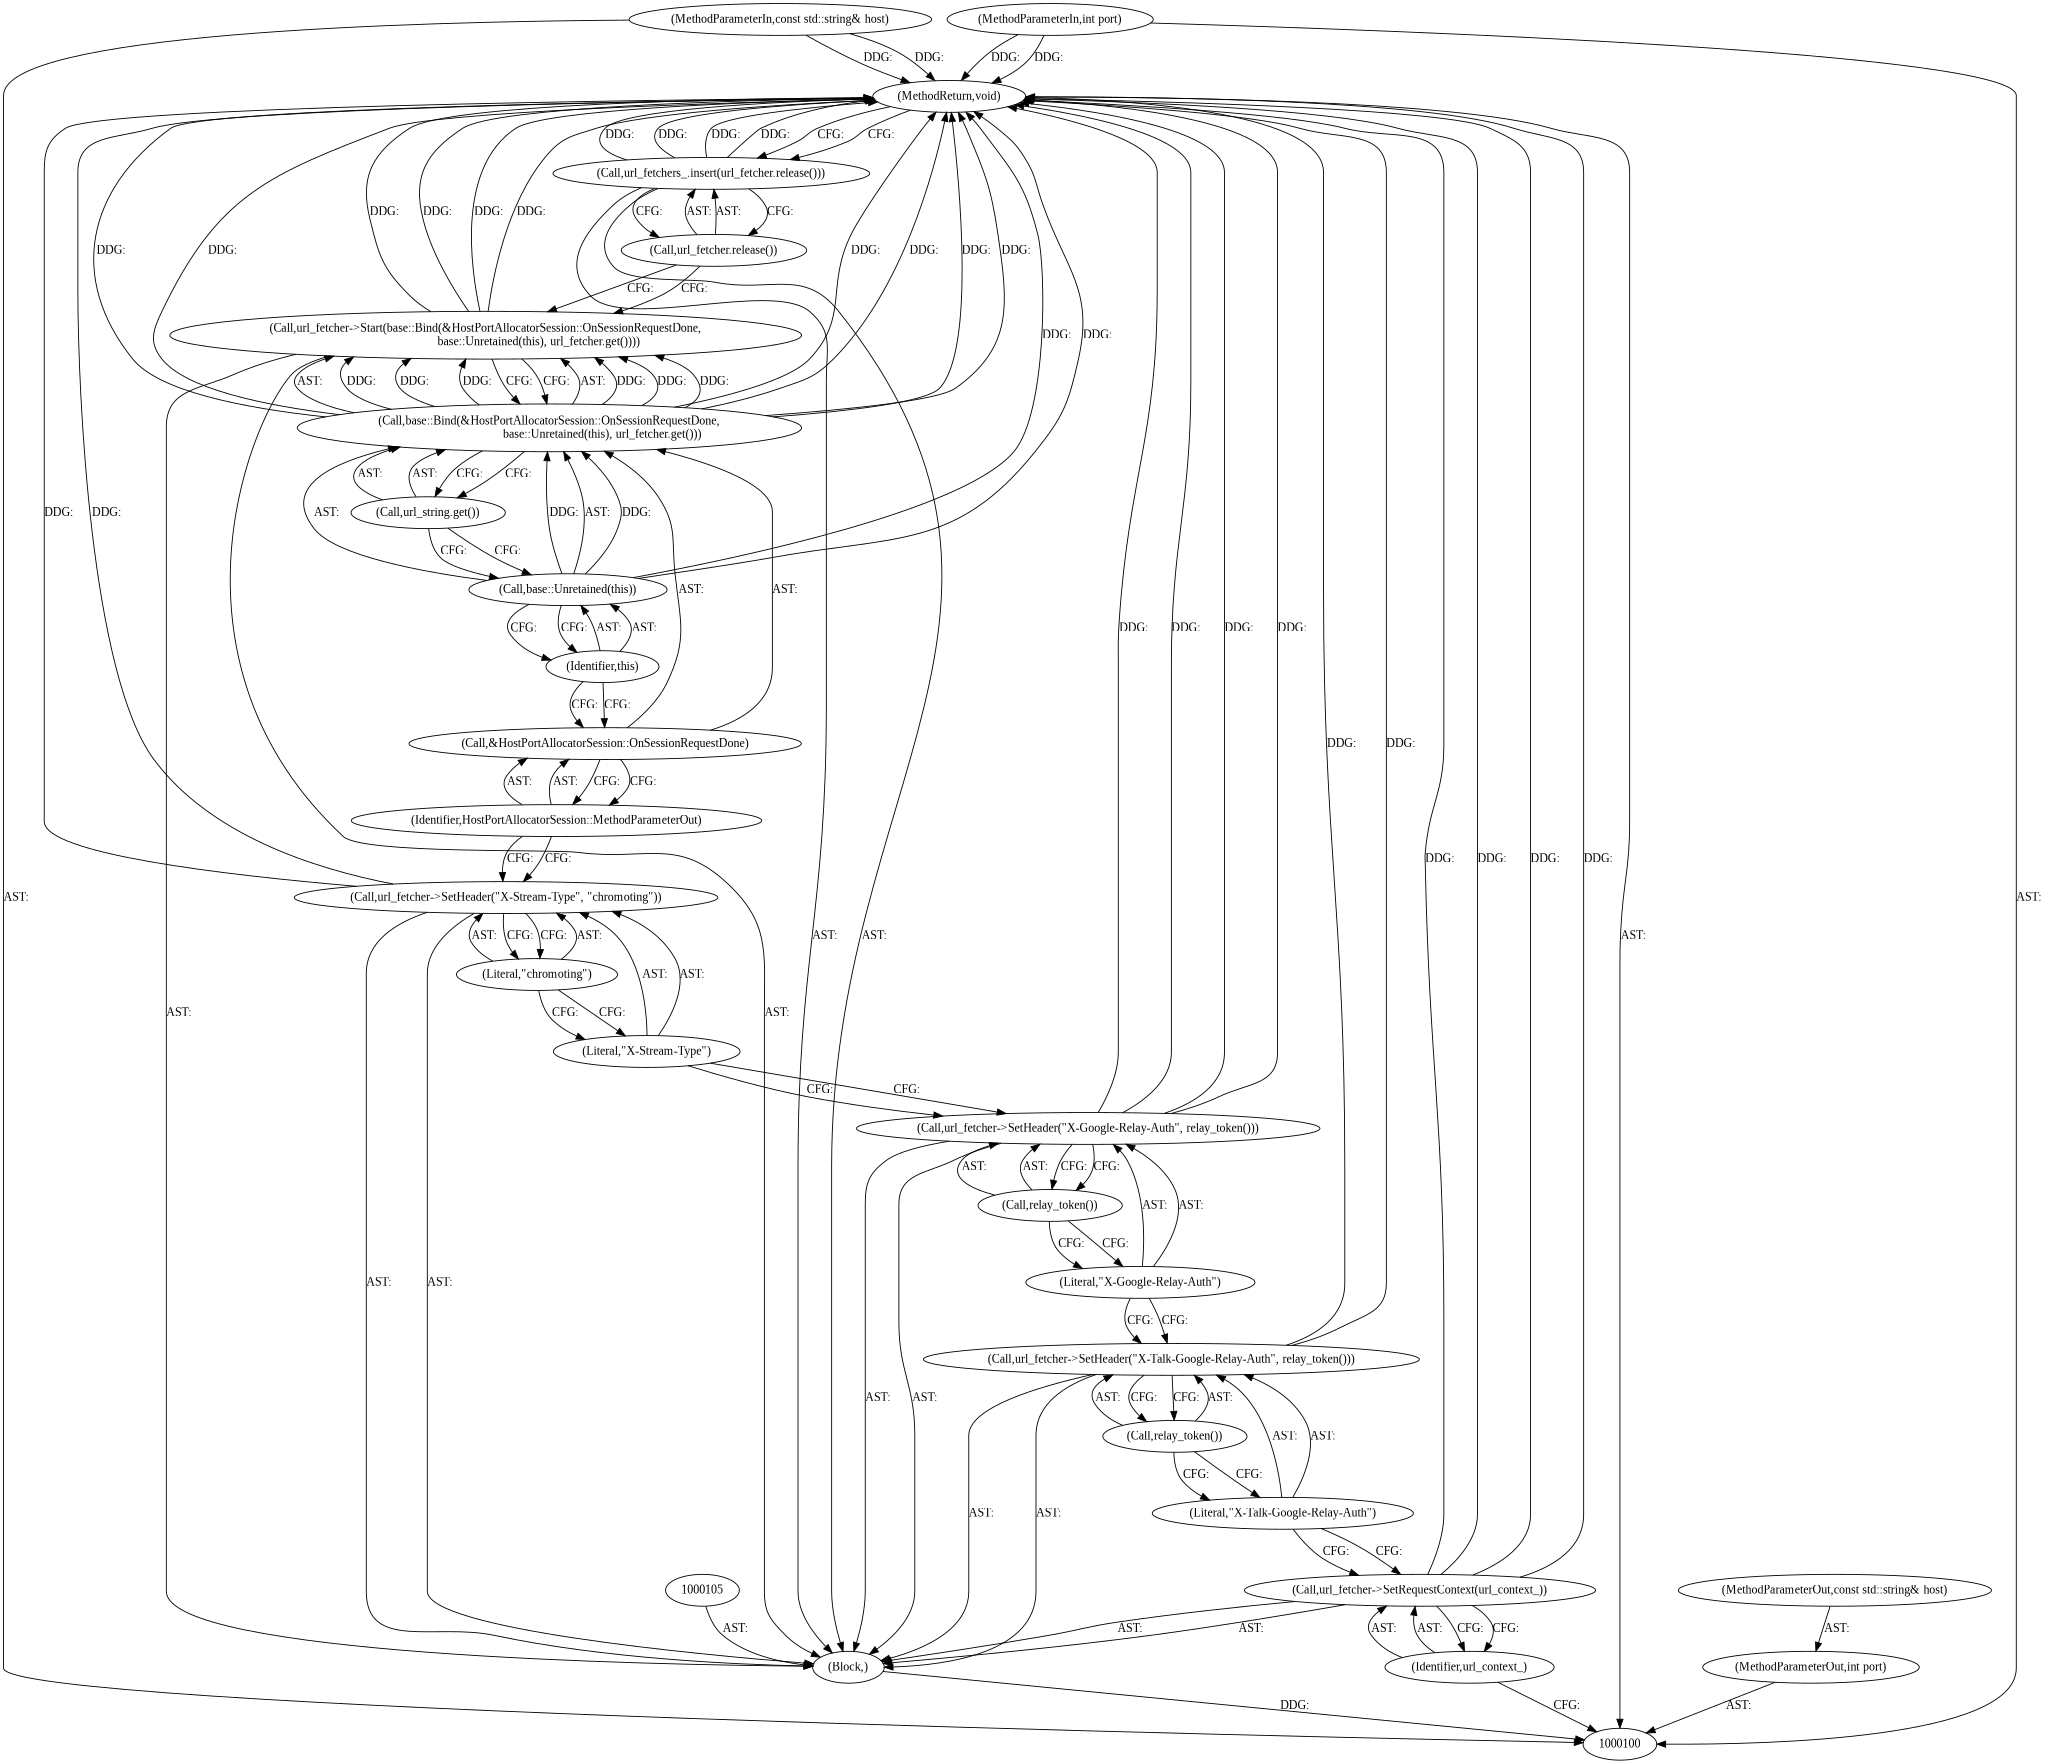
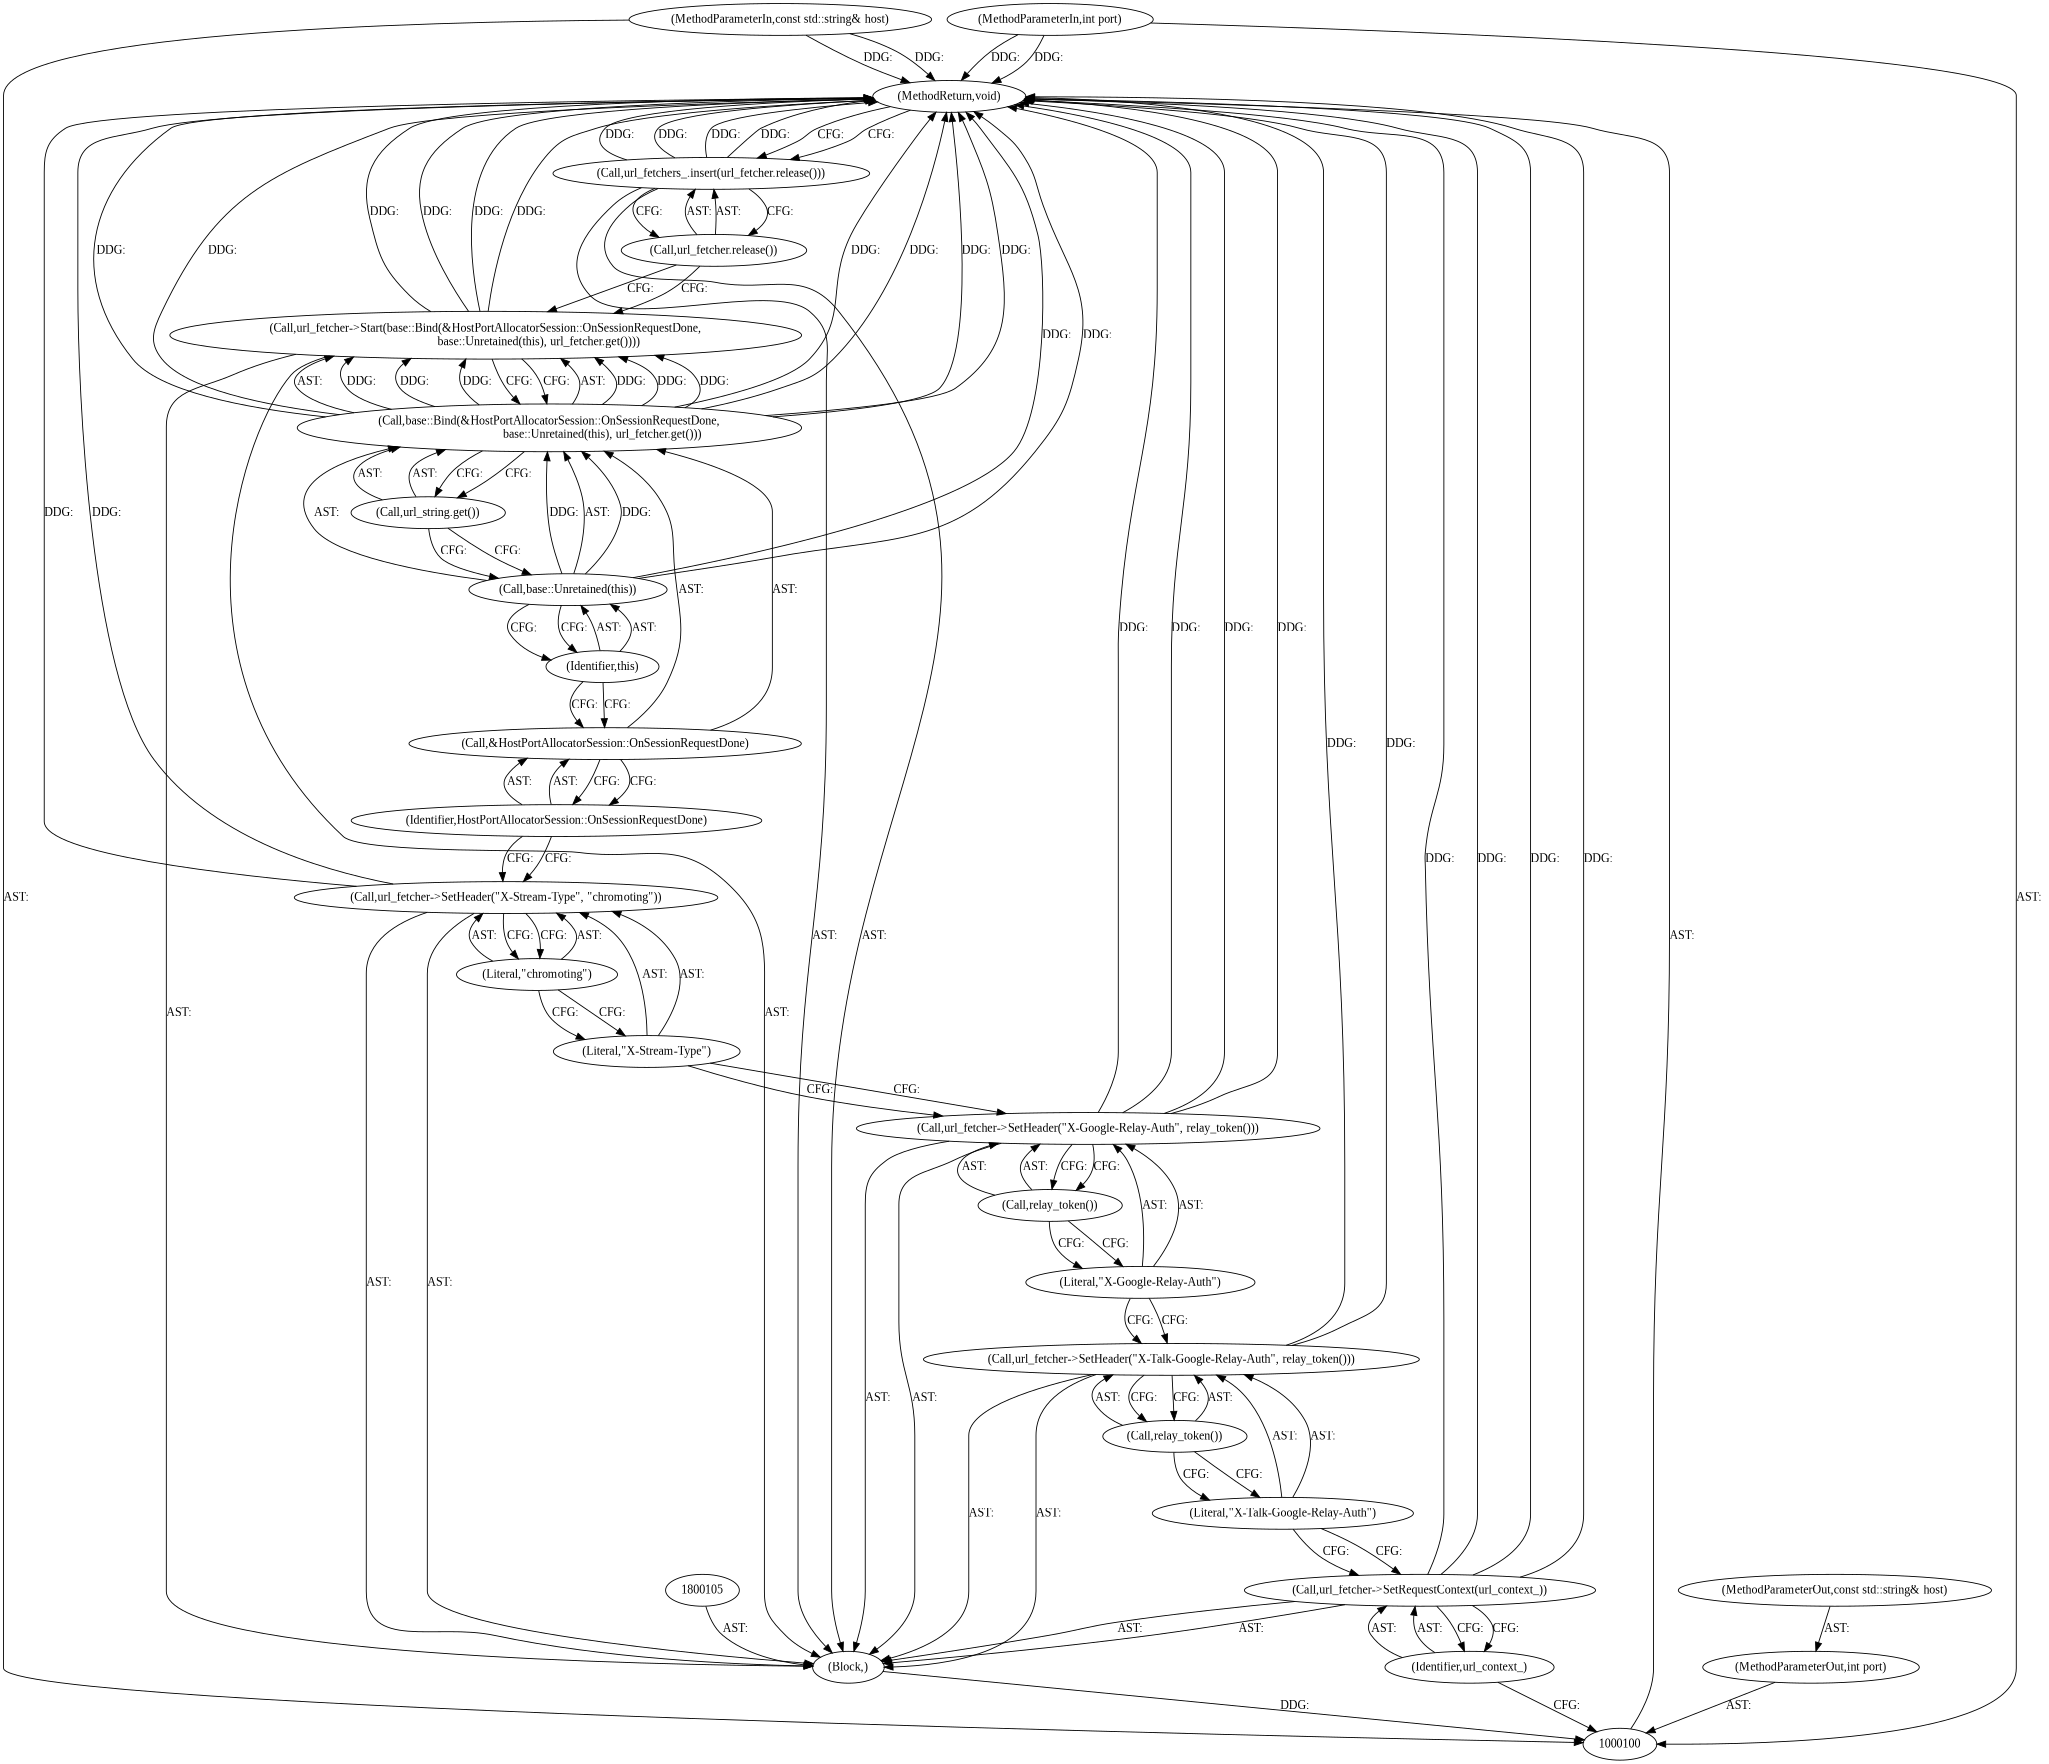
edge "(MethodReturn,void)" -> "1000100": reversed
node "(Identifier,HostPortAllocatorSession::MethodParameterOut)": label "(Identifier,HostPortAllocatorSession::MethodParameterOut)" -> "(Identifier,HostPortAllocatorSession::OnSessionRequestDone)"
node "1000105": label "1000105" -> "1800105"
